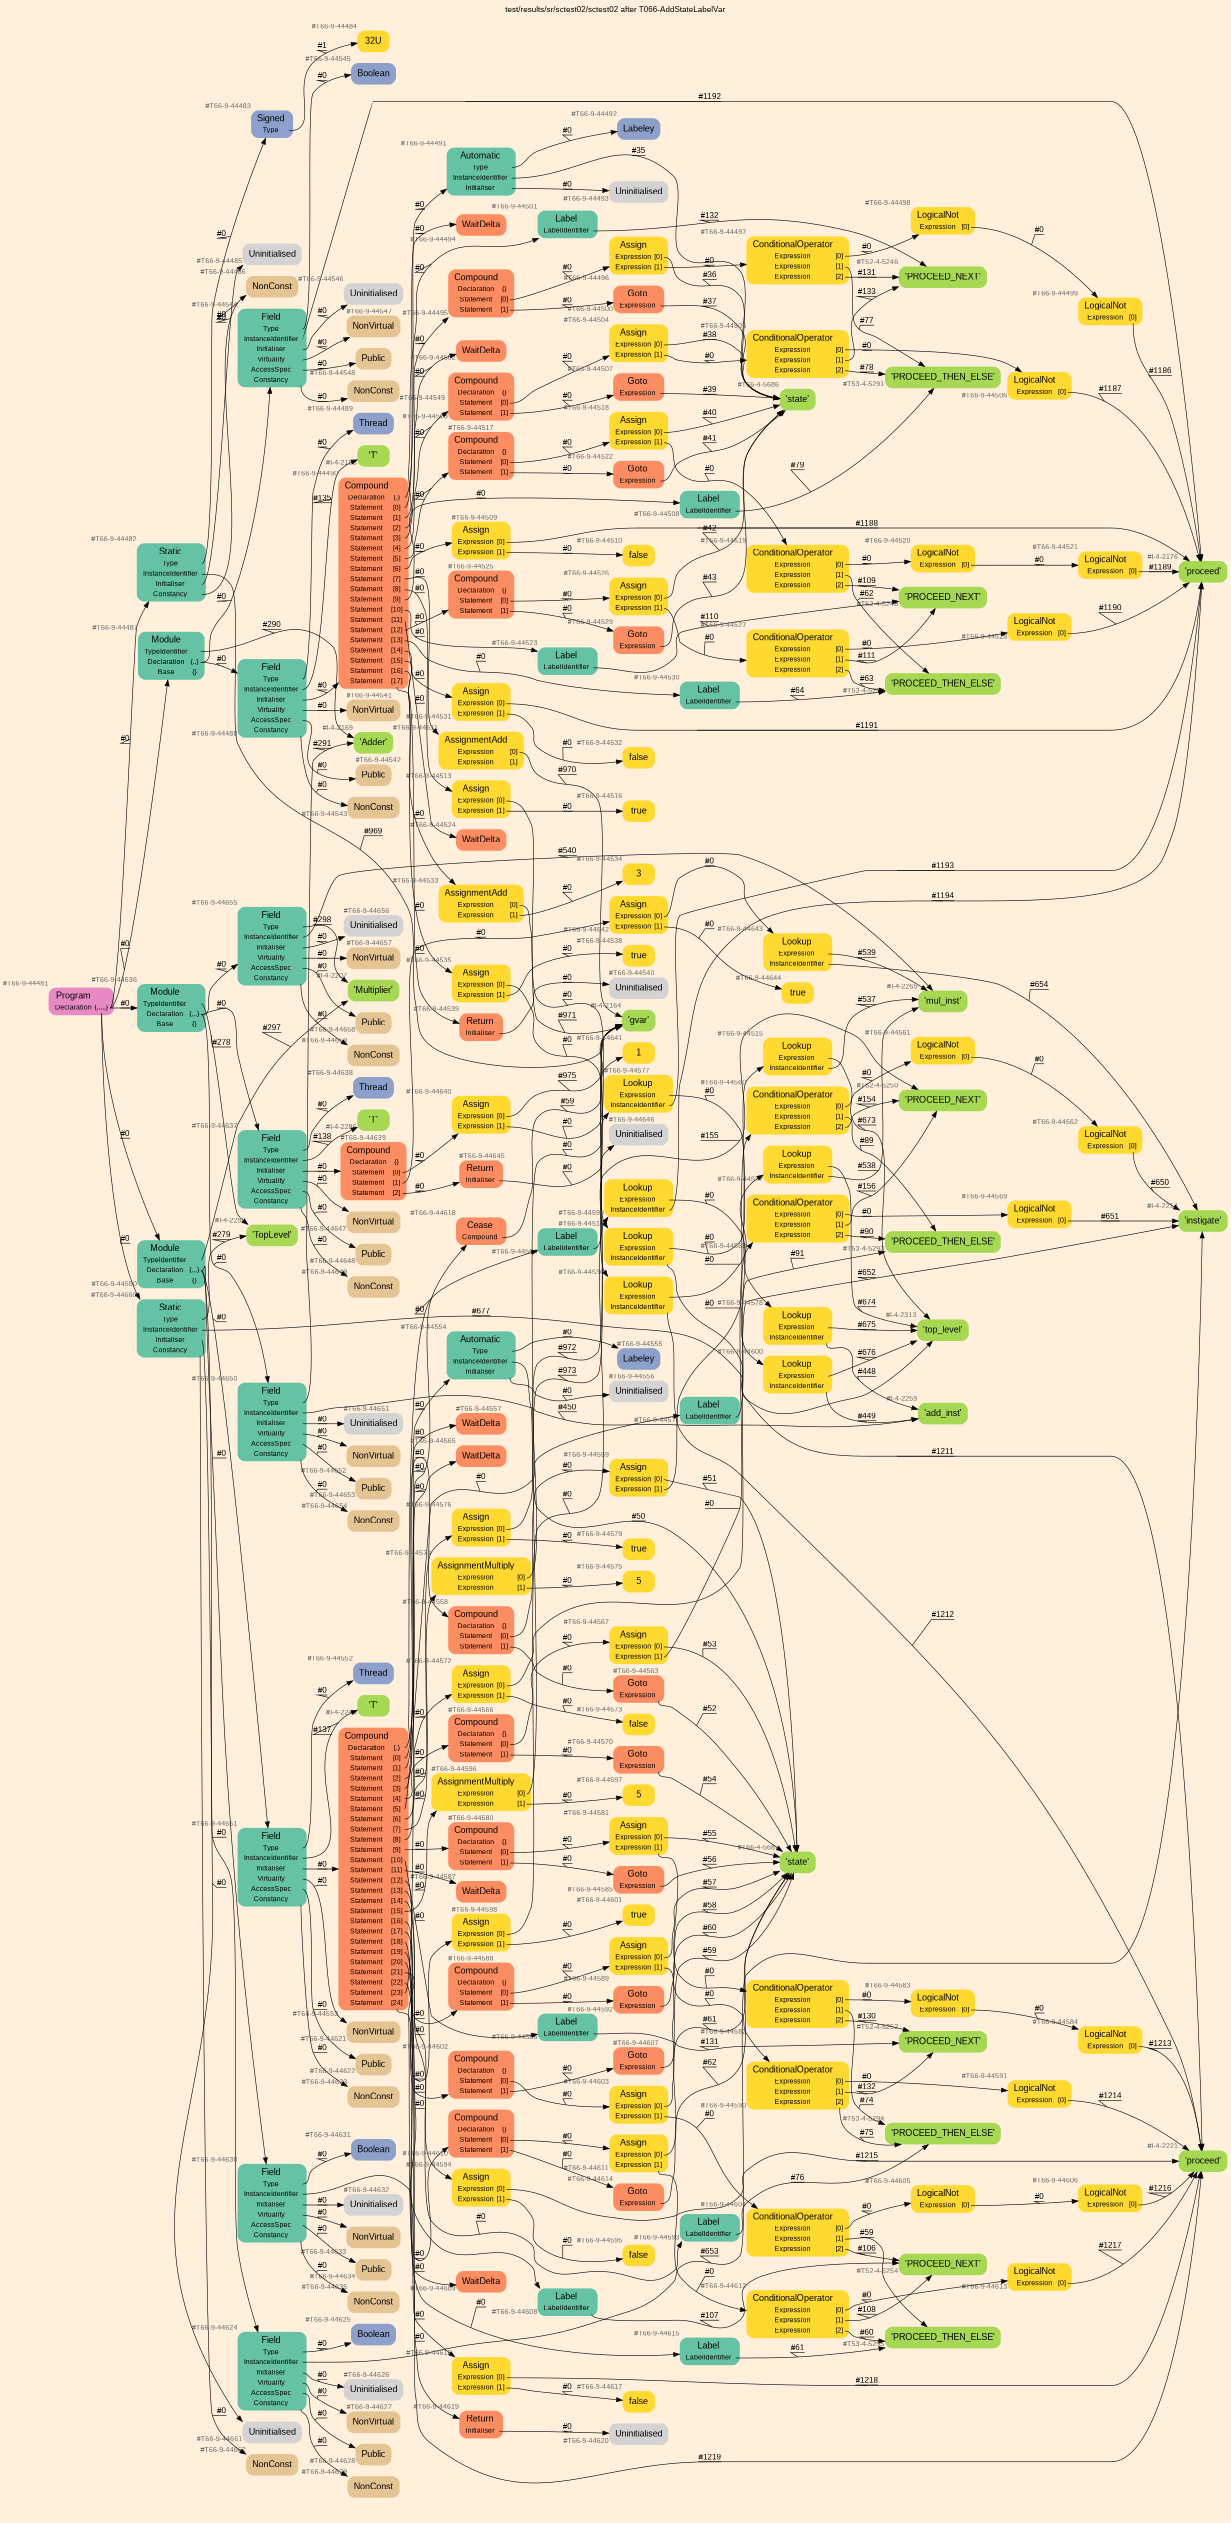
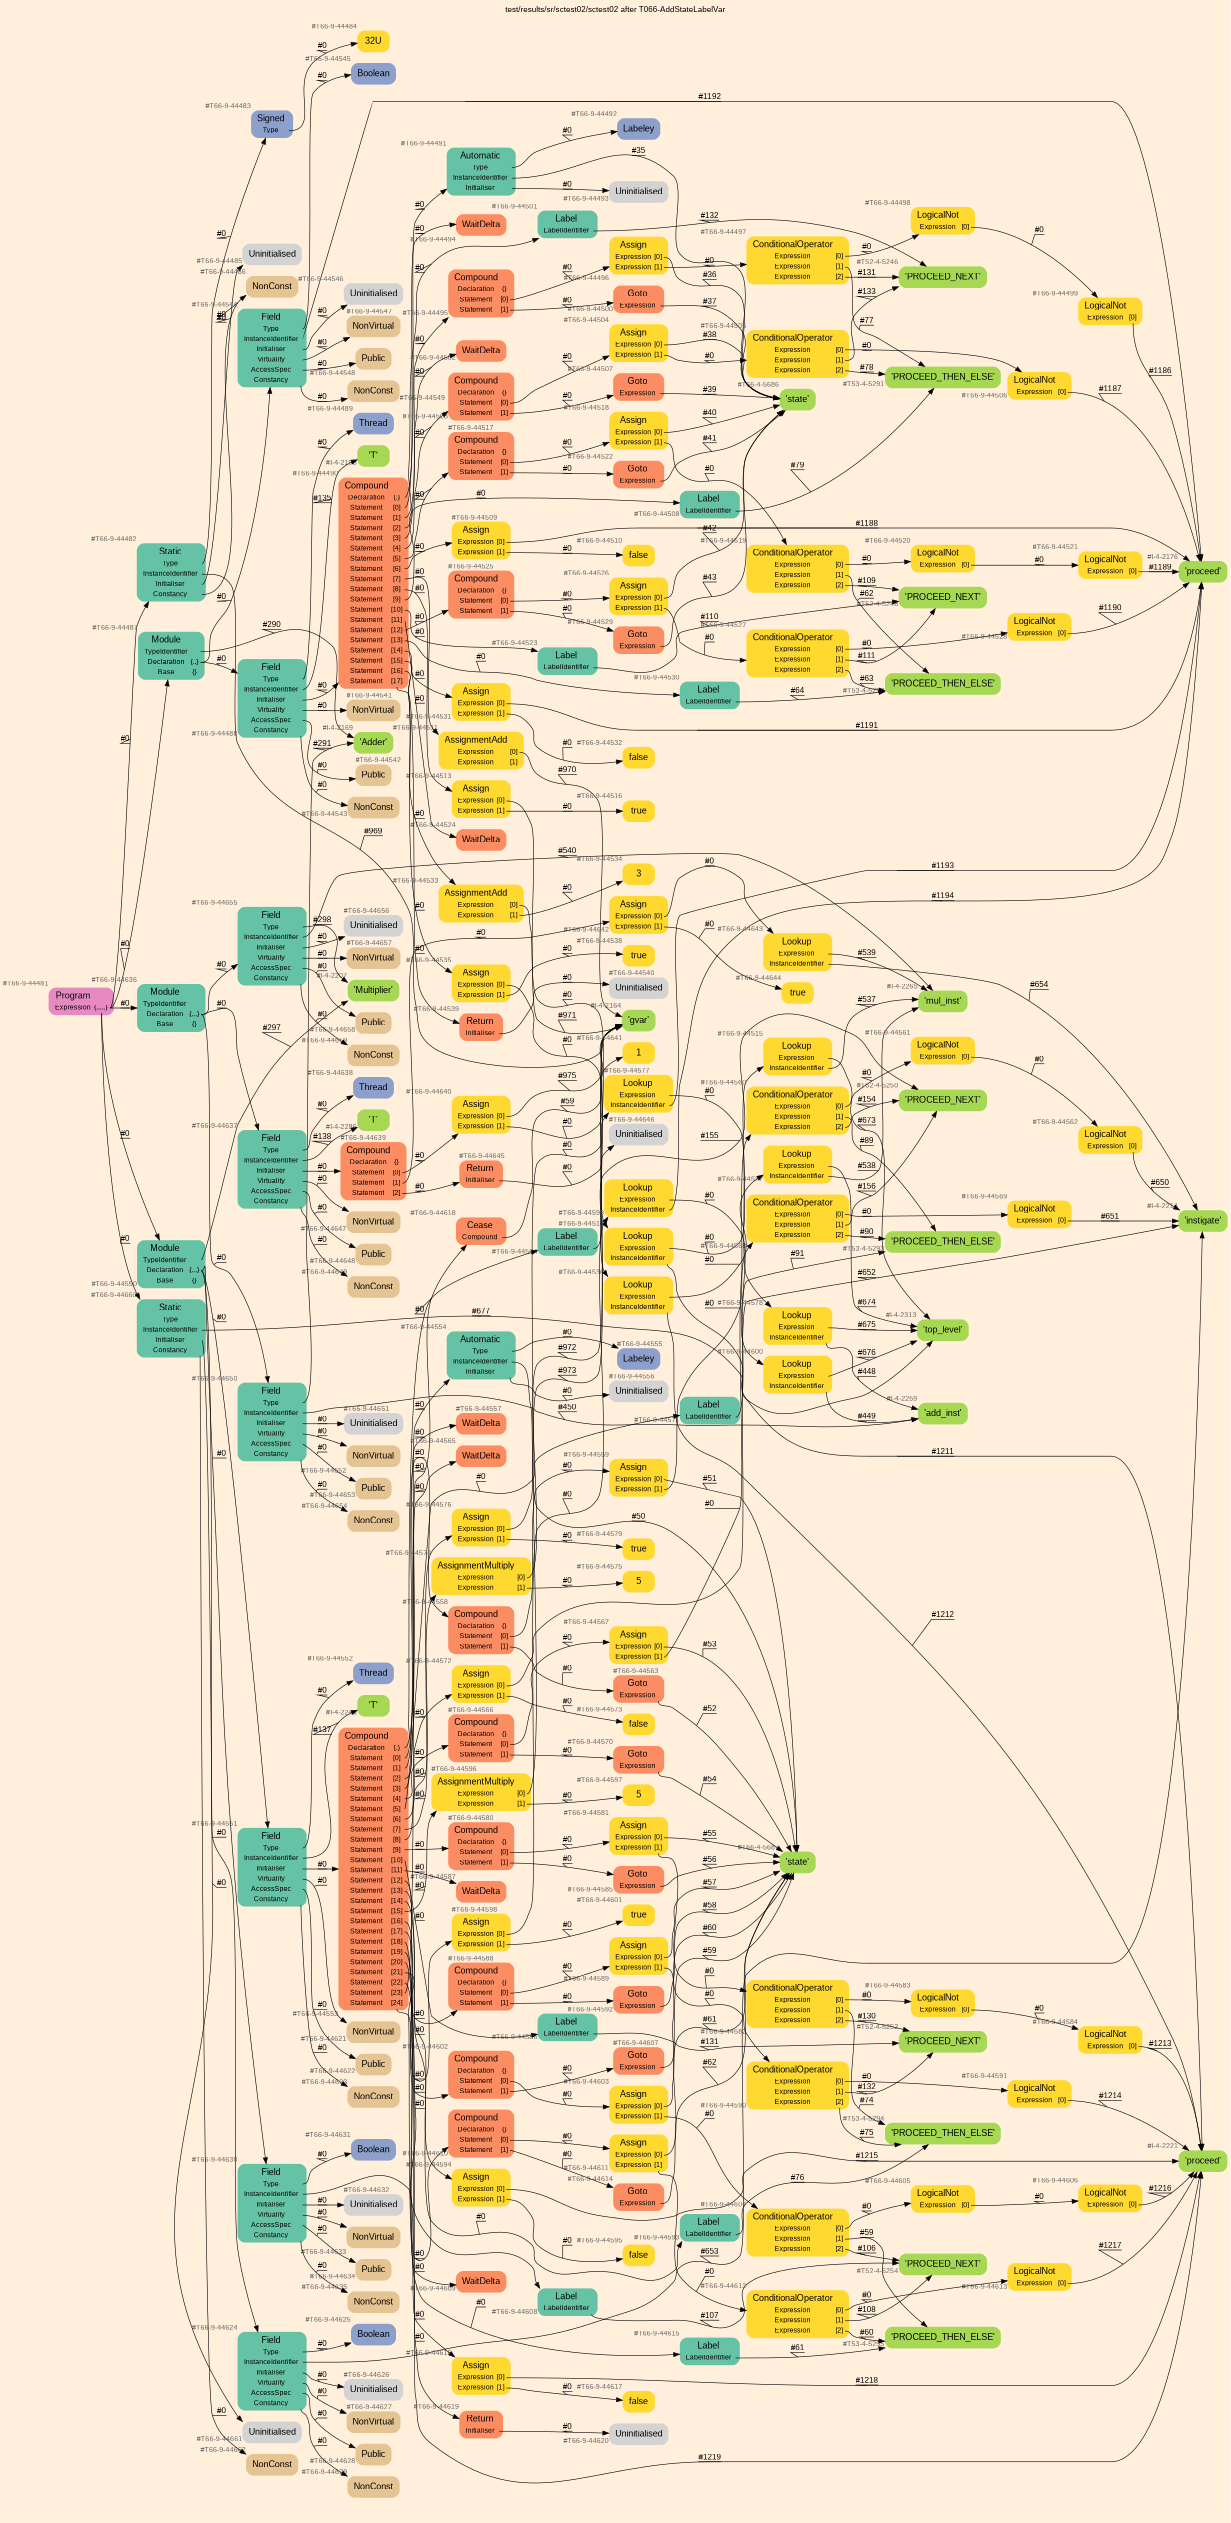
edge "Signed" -> "32U": label "#1" -> "#0"
node "Program": text "Declaration" -> "Expression"
node "'TopLevel'": removed
